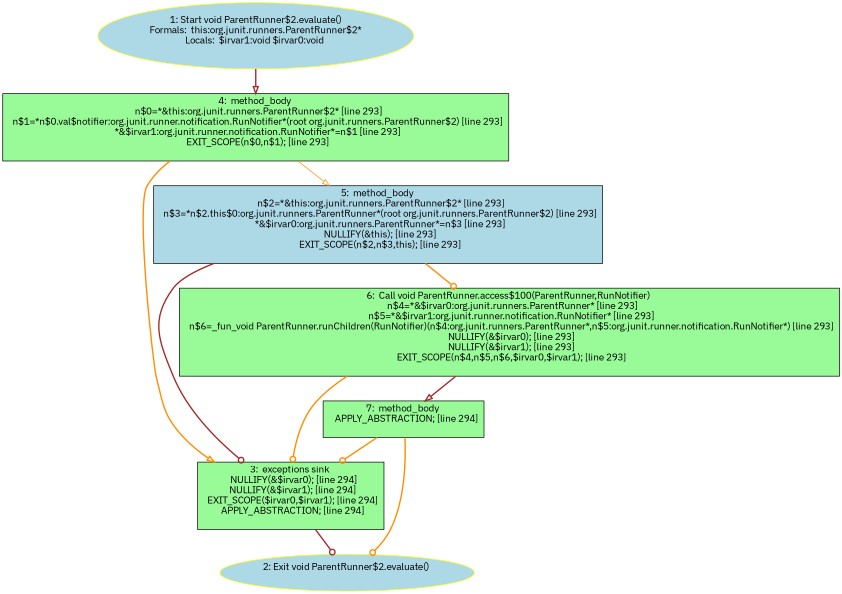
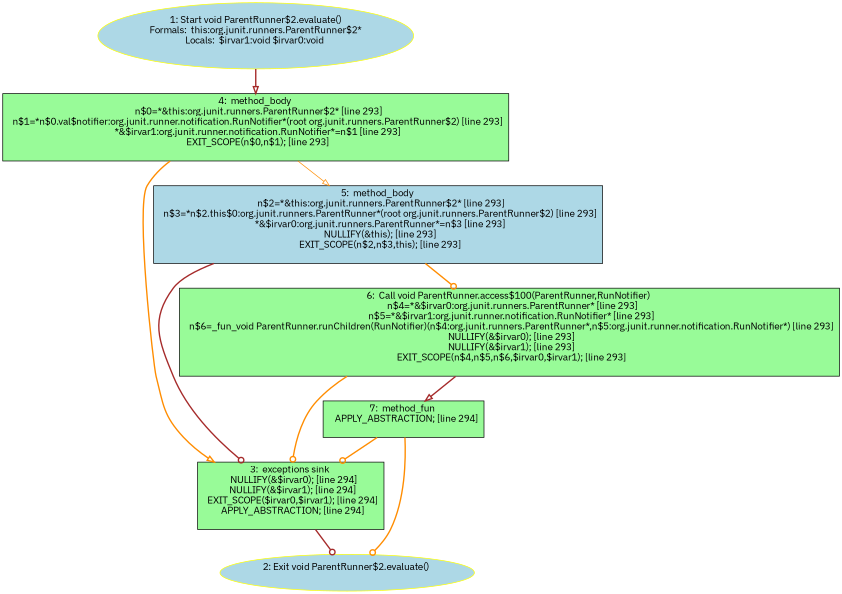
node "7:  method_body APPLY_ABSTRACTION; [line 294]": label "7:  method_body APPLY_ABSTRACTION; [line 294]" -> "7:  method_fun APPLY_ABSTRACTION; [line 294]"
